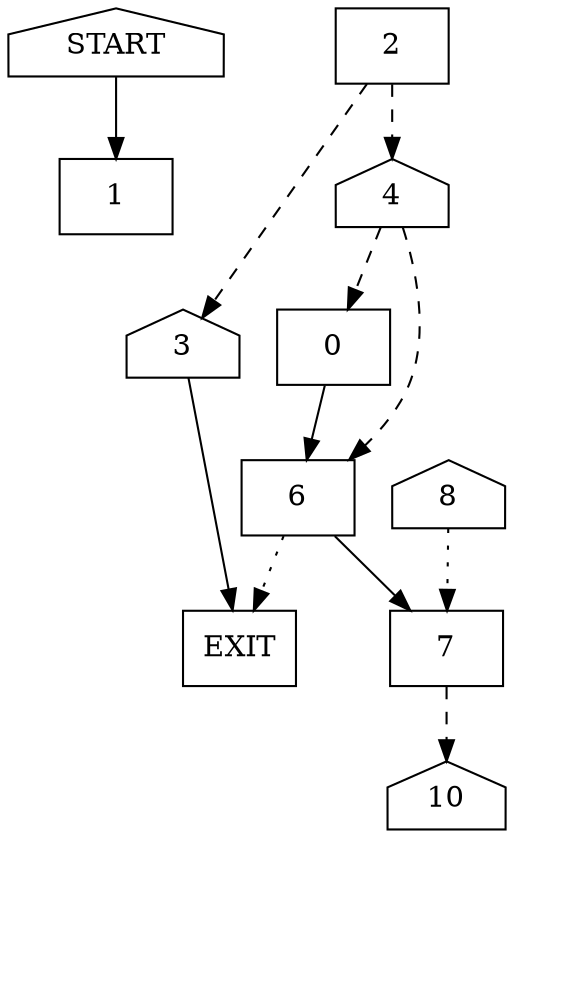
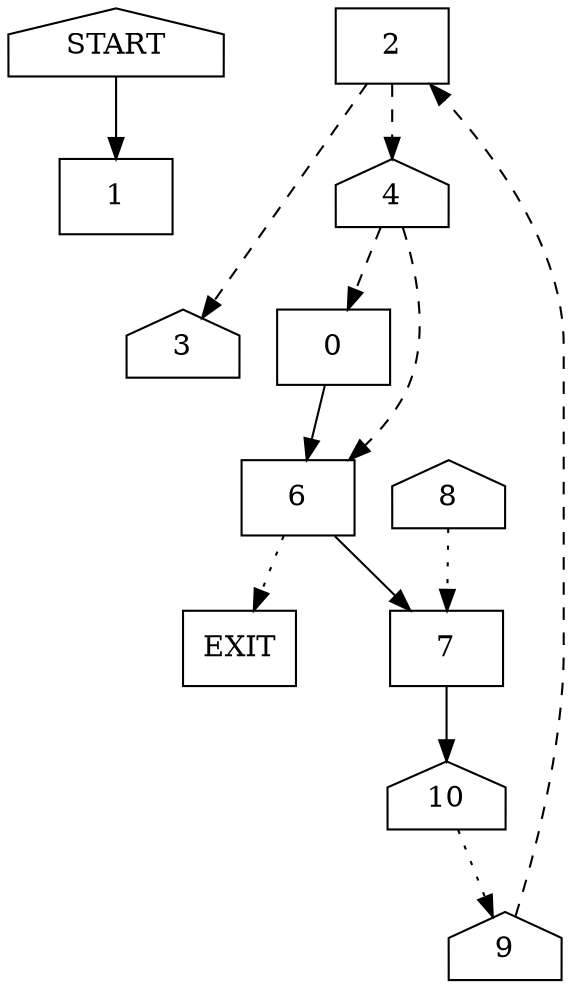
edge "3" -> "EXIT": removed
edge "7" -> "10": style dashed -> solid
node "9": added
